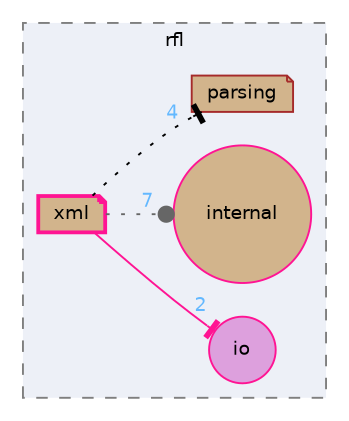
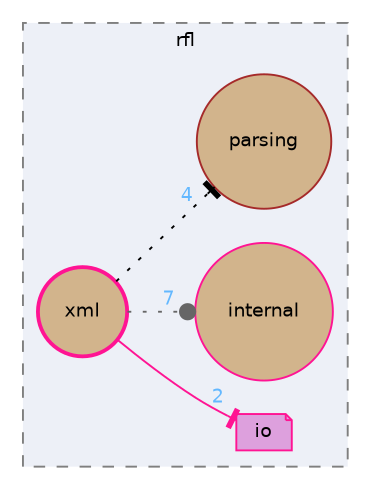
node "parsing": shape note -> circle
node "xml": shape note -> circle
node "io": shape circle -> note
